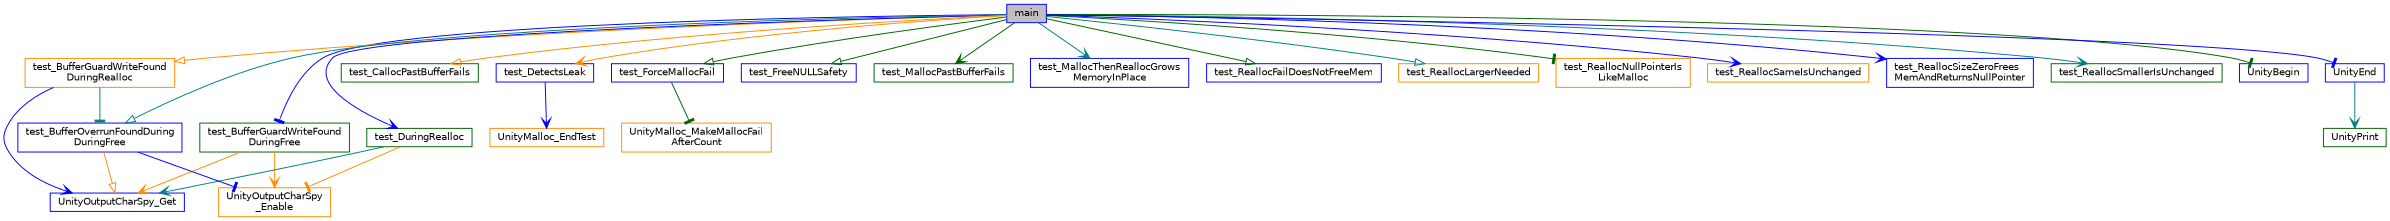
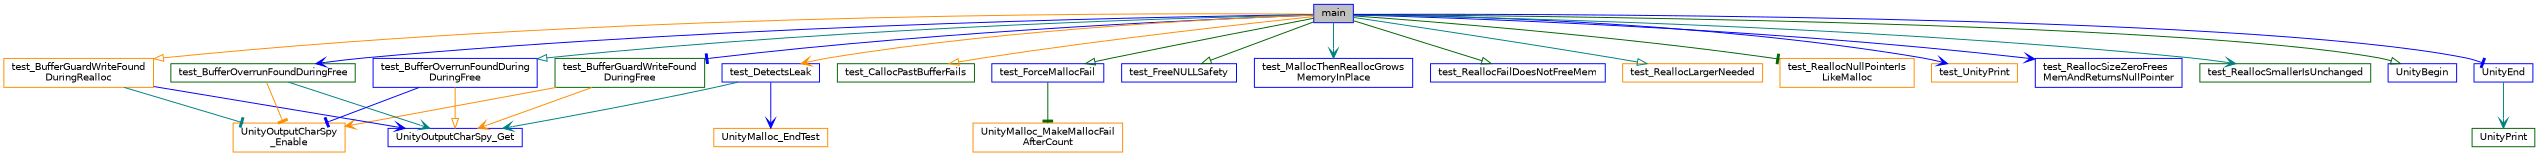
edge "main" -> "UnityBegin": arrowhead tee -> onormal
node "test_MallocPastBufferFails": removed
node "test_ReallocSameIsUnchanged": label "test_ReallocSameIsUnchanged" -> "test_UnityPrint"
edge "test_BufferGuardWriteFound DuringRealloc" -> "test_BufferOverrunFoundDuring DuringFree": now "test_BufferGuardWriteFound DuringRealloc" -> "UnityOutputCharSpy _Enable"
edge "test_DetectsLeak" -> "UnityOutputCharSpy_Get": added
node "test_DuringRealloc": label "test_DuringRealloc" -> "test_BufferOverrunFoundDuringFree"
